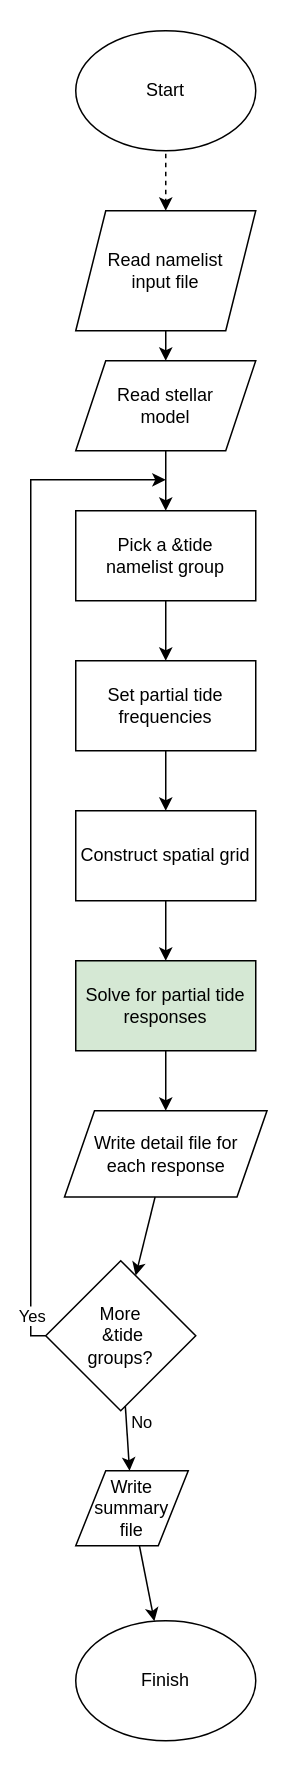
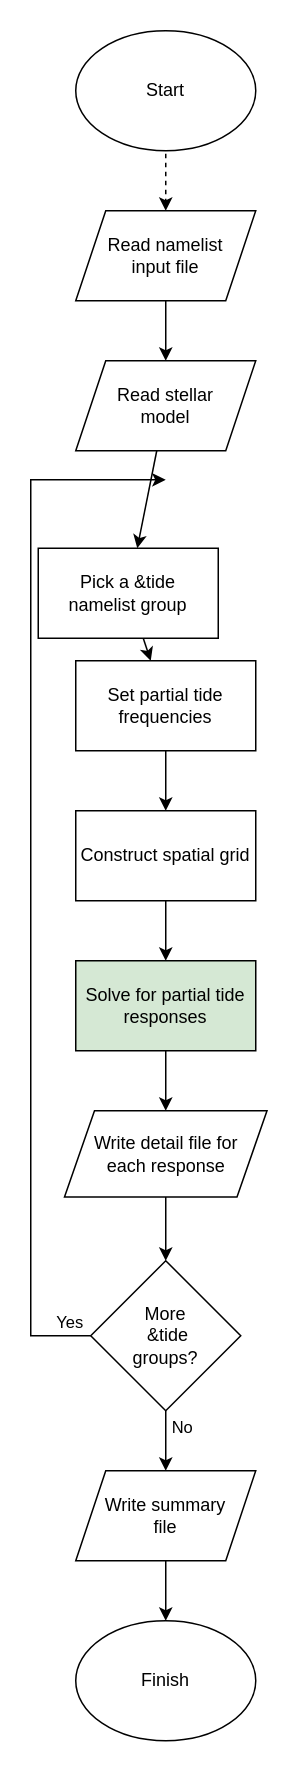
node "Read namelist input file": size 180x120 -> 180x90
node "Pick a &tide namelist group": moved (166, 556) -> (128, 593)
node "More &tide groups?": moved (121, 1336) -> (166, 1336)
node "Write summary file": size 113x75 -> 180x90
